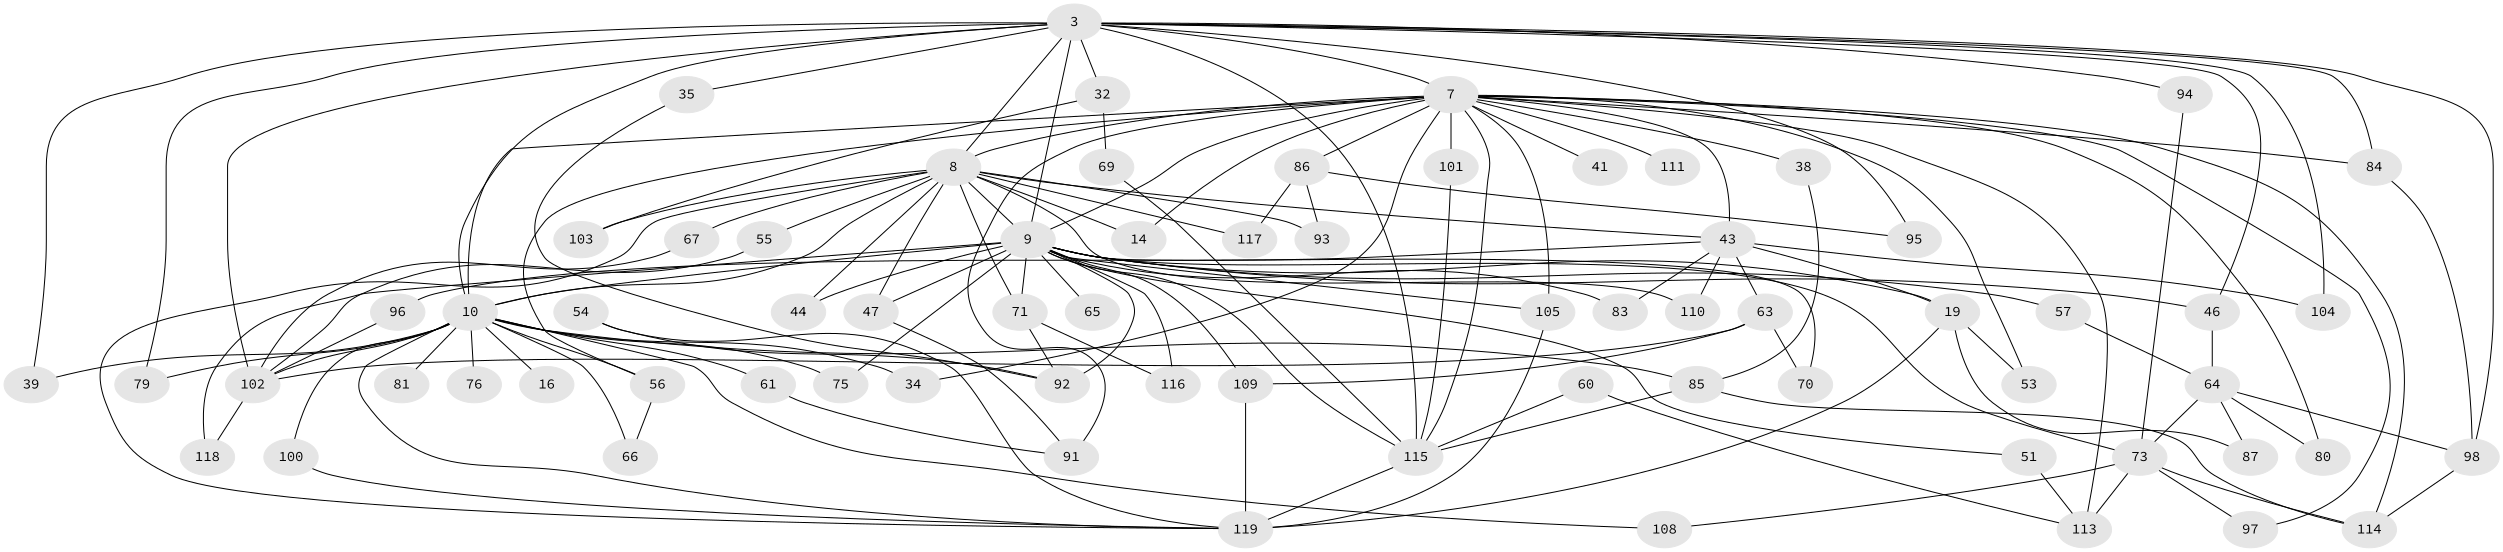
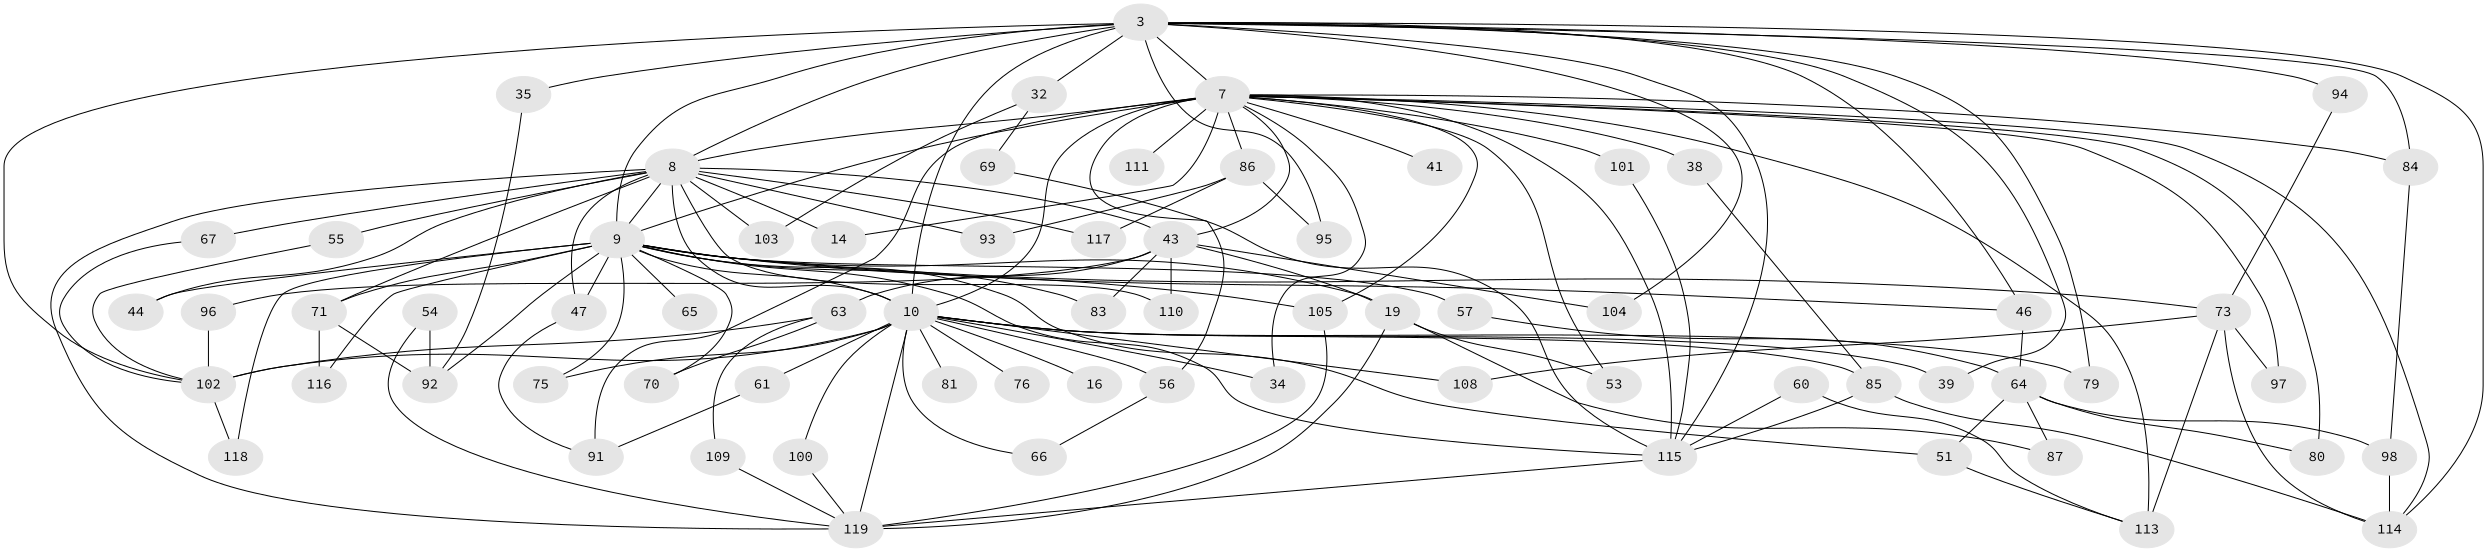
edge "3" -- "98": now "3" -- "114"
edge "9" -- "109": removed
edge "64" -- "73": now "64" -- "51"
